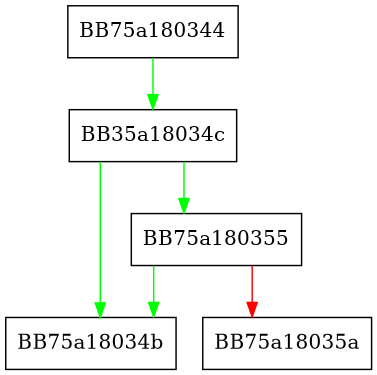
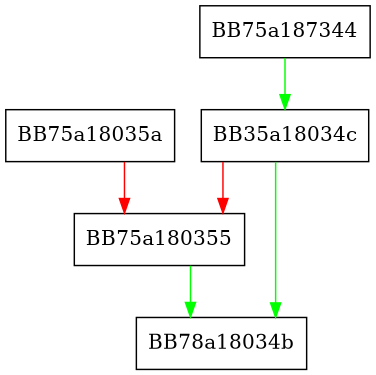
node "BB75a180344": label "BB75a180344" -> "BB75a187344"
edge "BB35a18034c" -> "BB75a180355": color green -> red
edge "BB75a180355" -> "BB75a18035a": reversed
node "BB75a18034b": label "BB75a18034b" -> "BB78a18034b"
